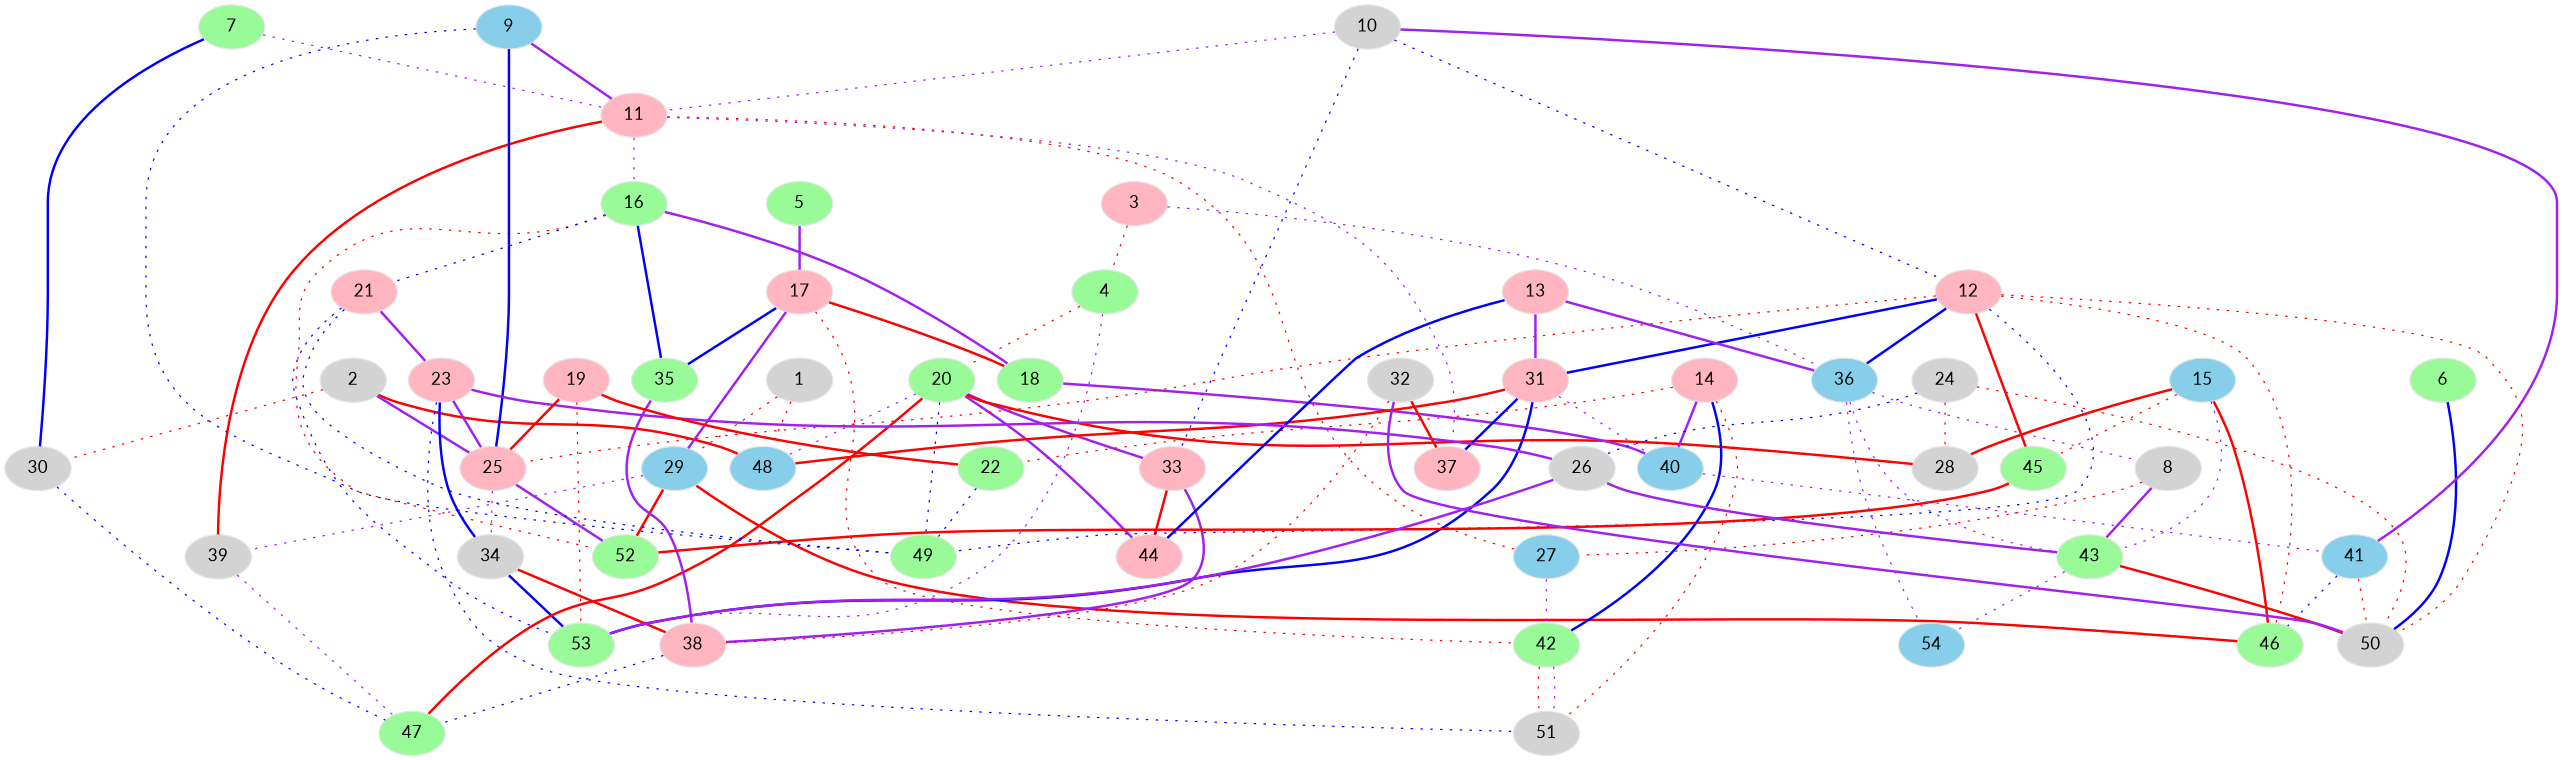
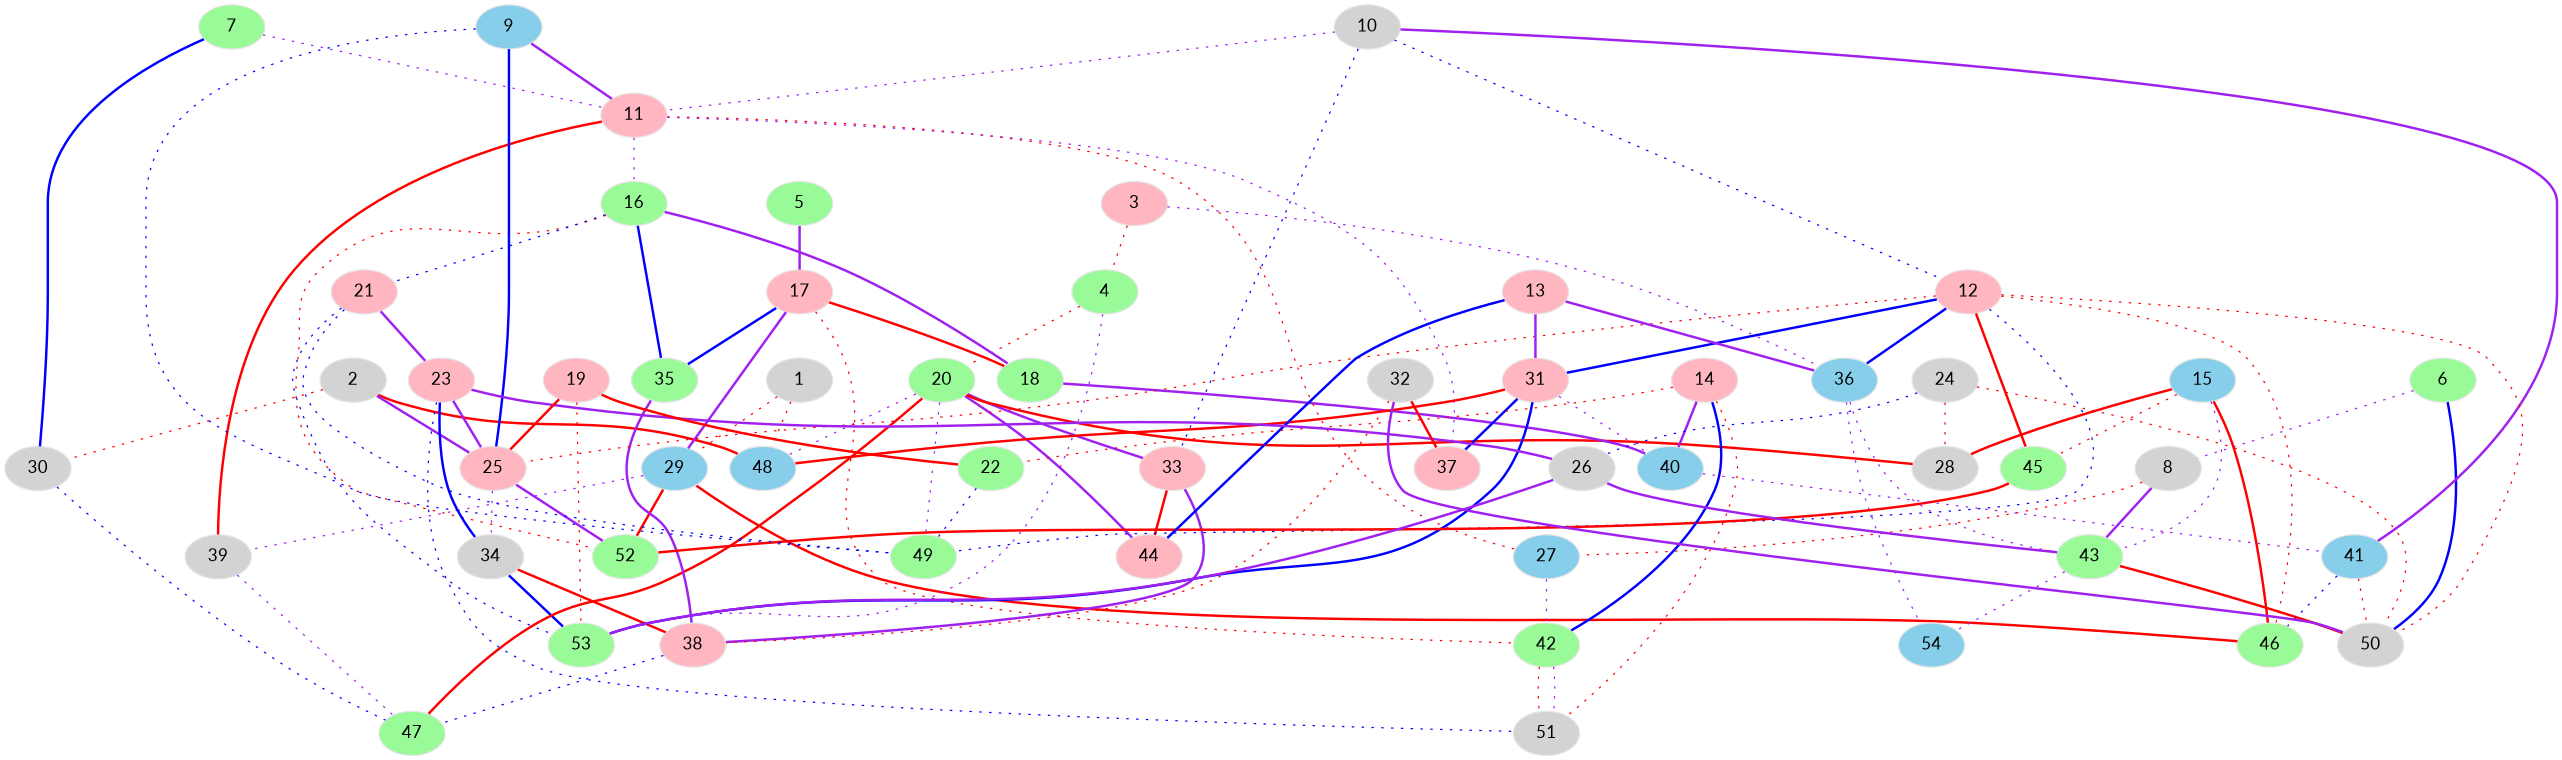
edge "36" -- "8": now "6" -- "8"
edge "20" -- "49": color blue -> purple
